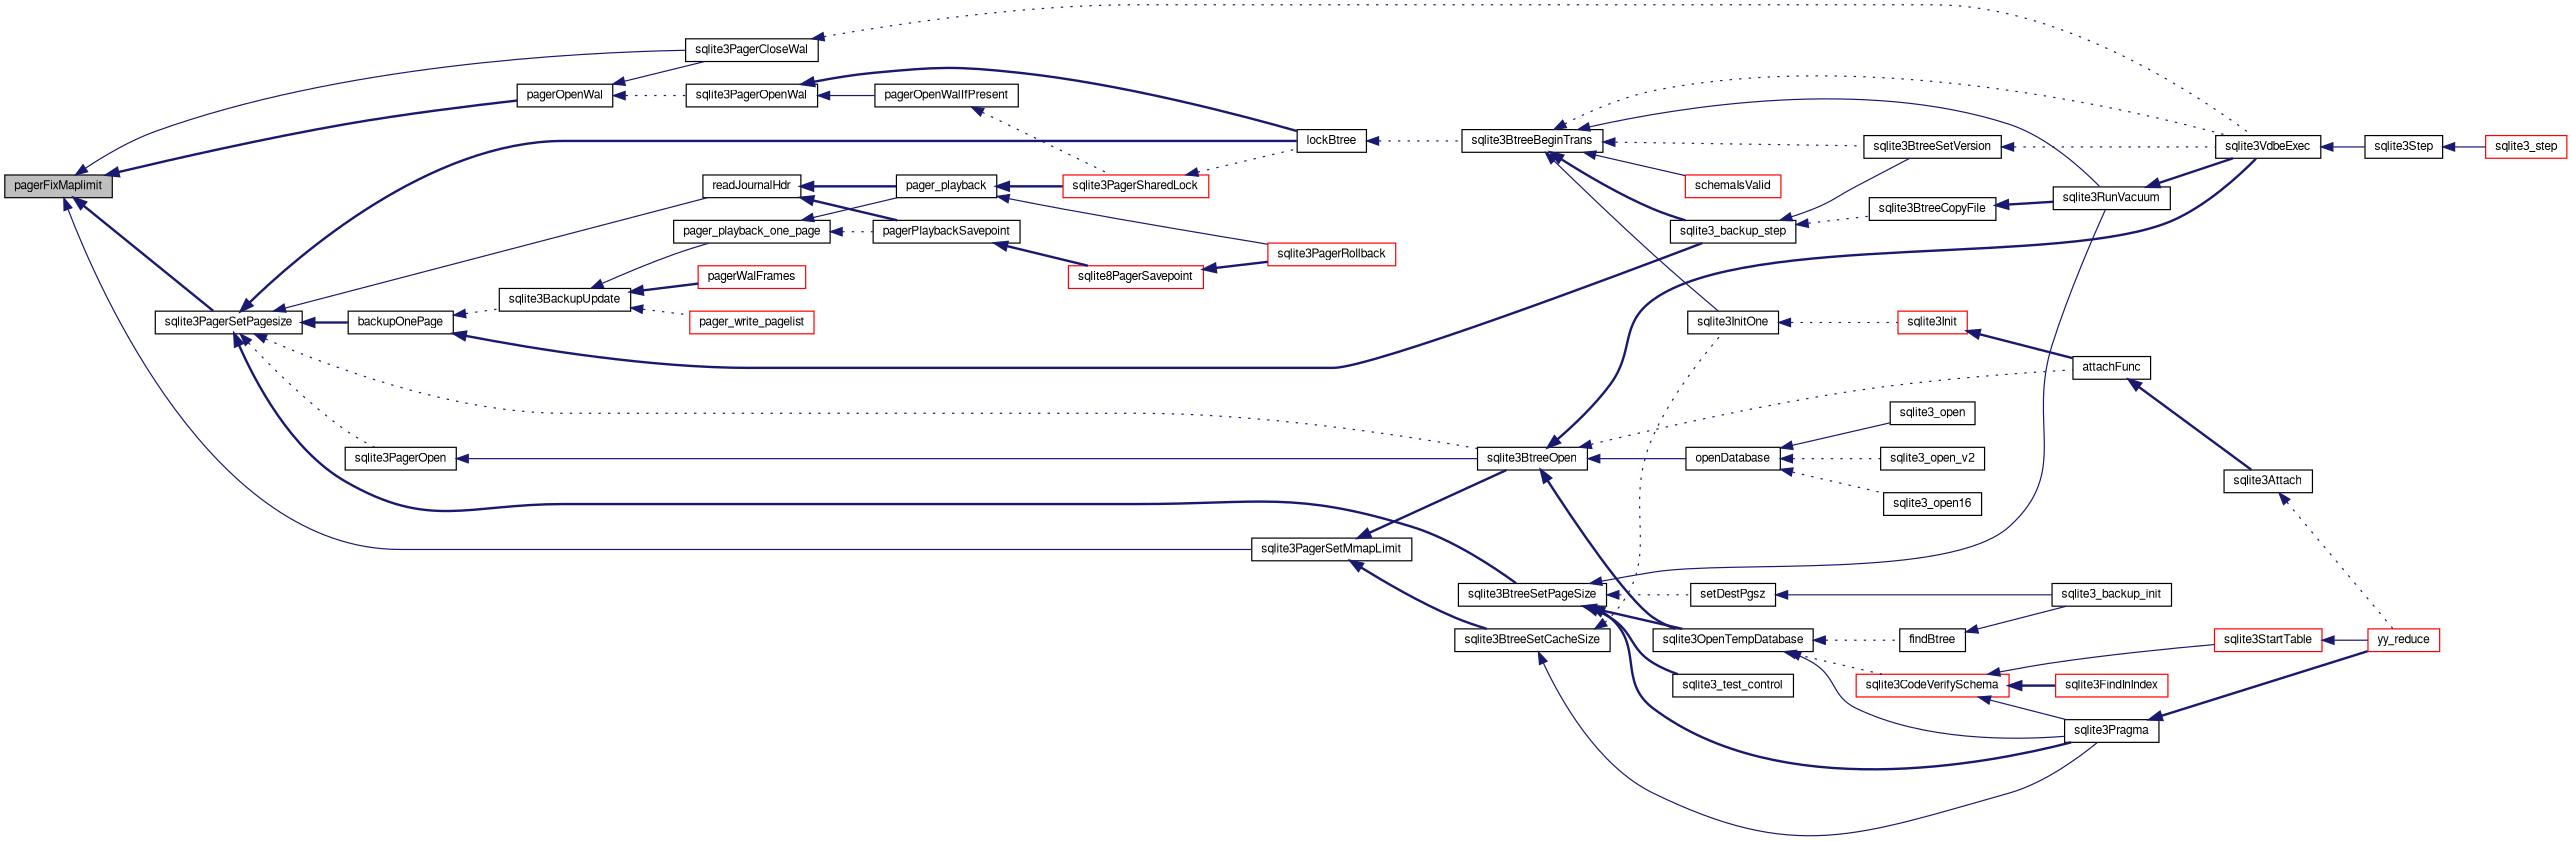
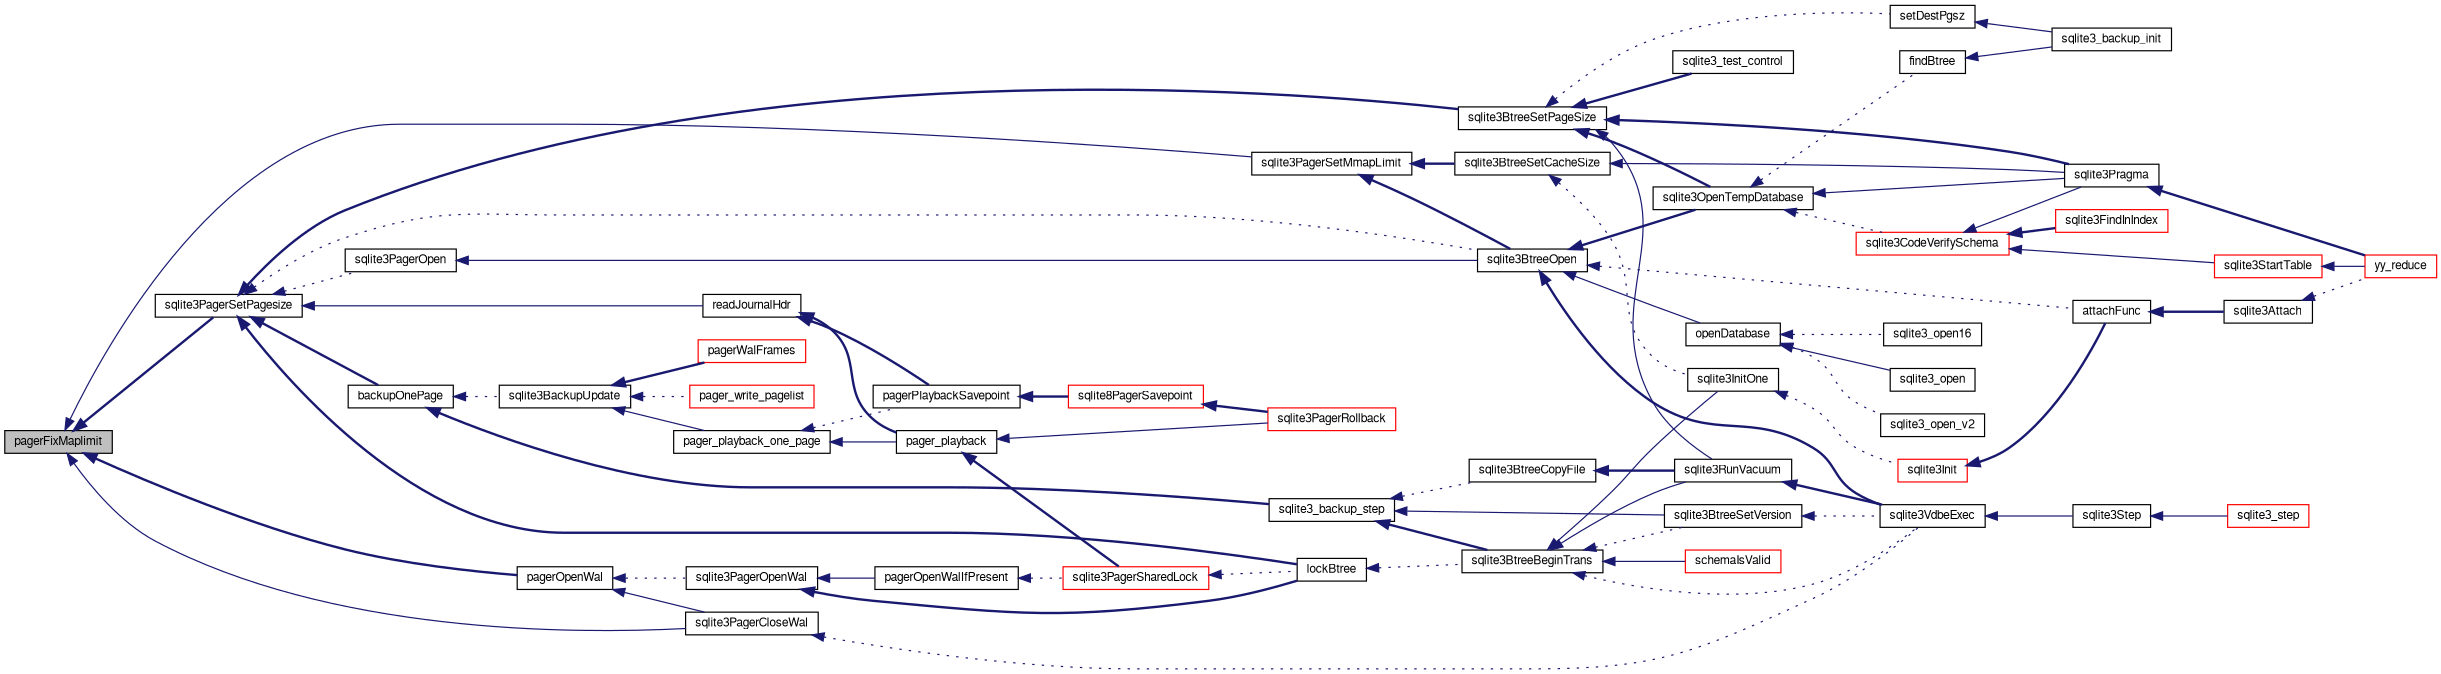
edge "sqlite3_backup_step" -> "sqlite3BtreeBeginTrans": reversed
